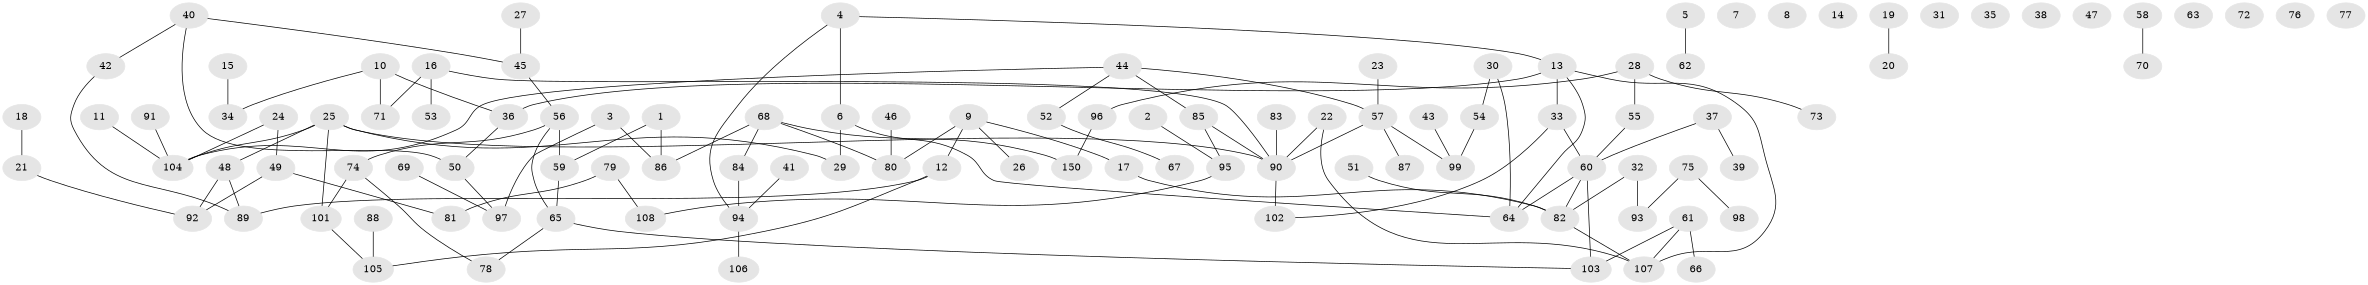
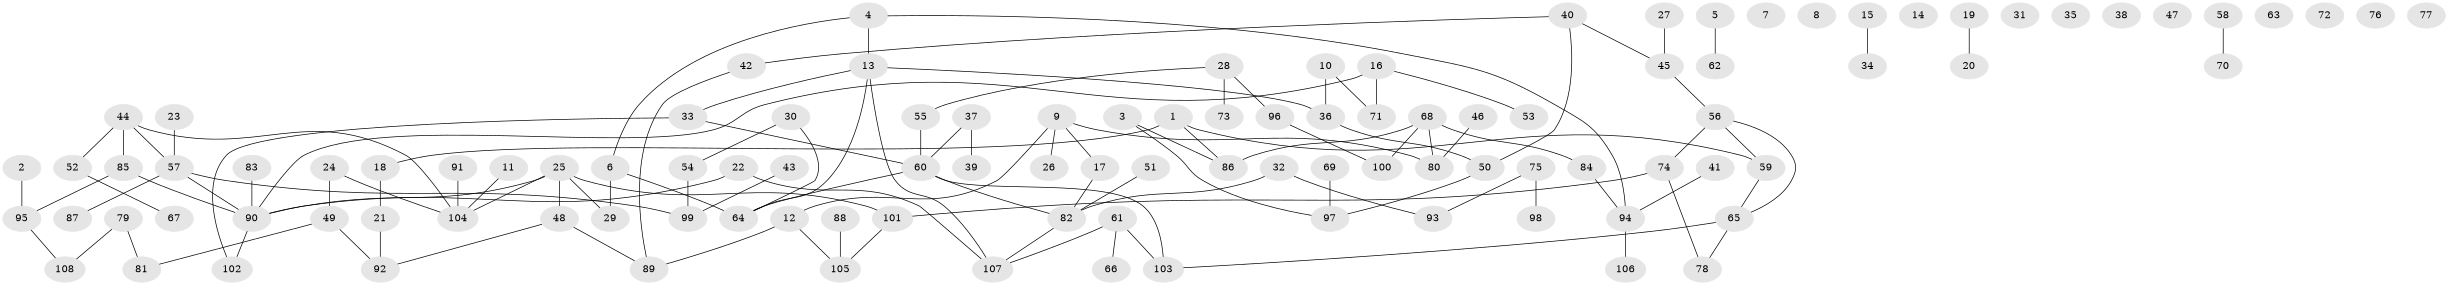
edge "10" -- "34": removed
edge "1" -- "18": added
node "150": label "150" -> "100"
